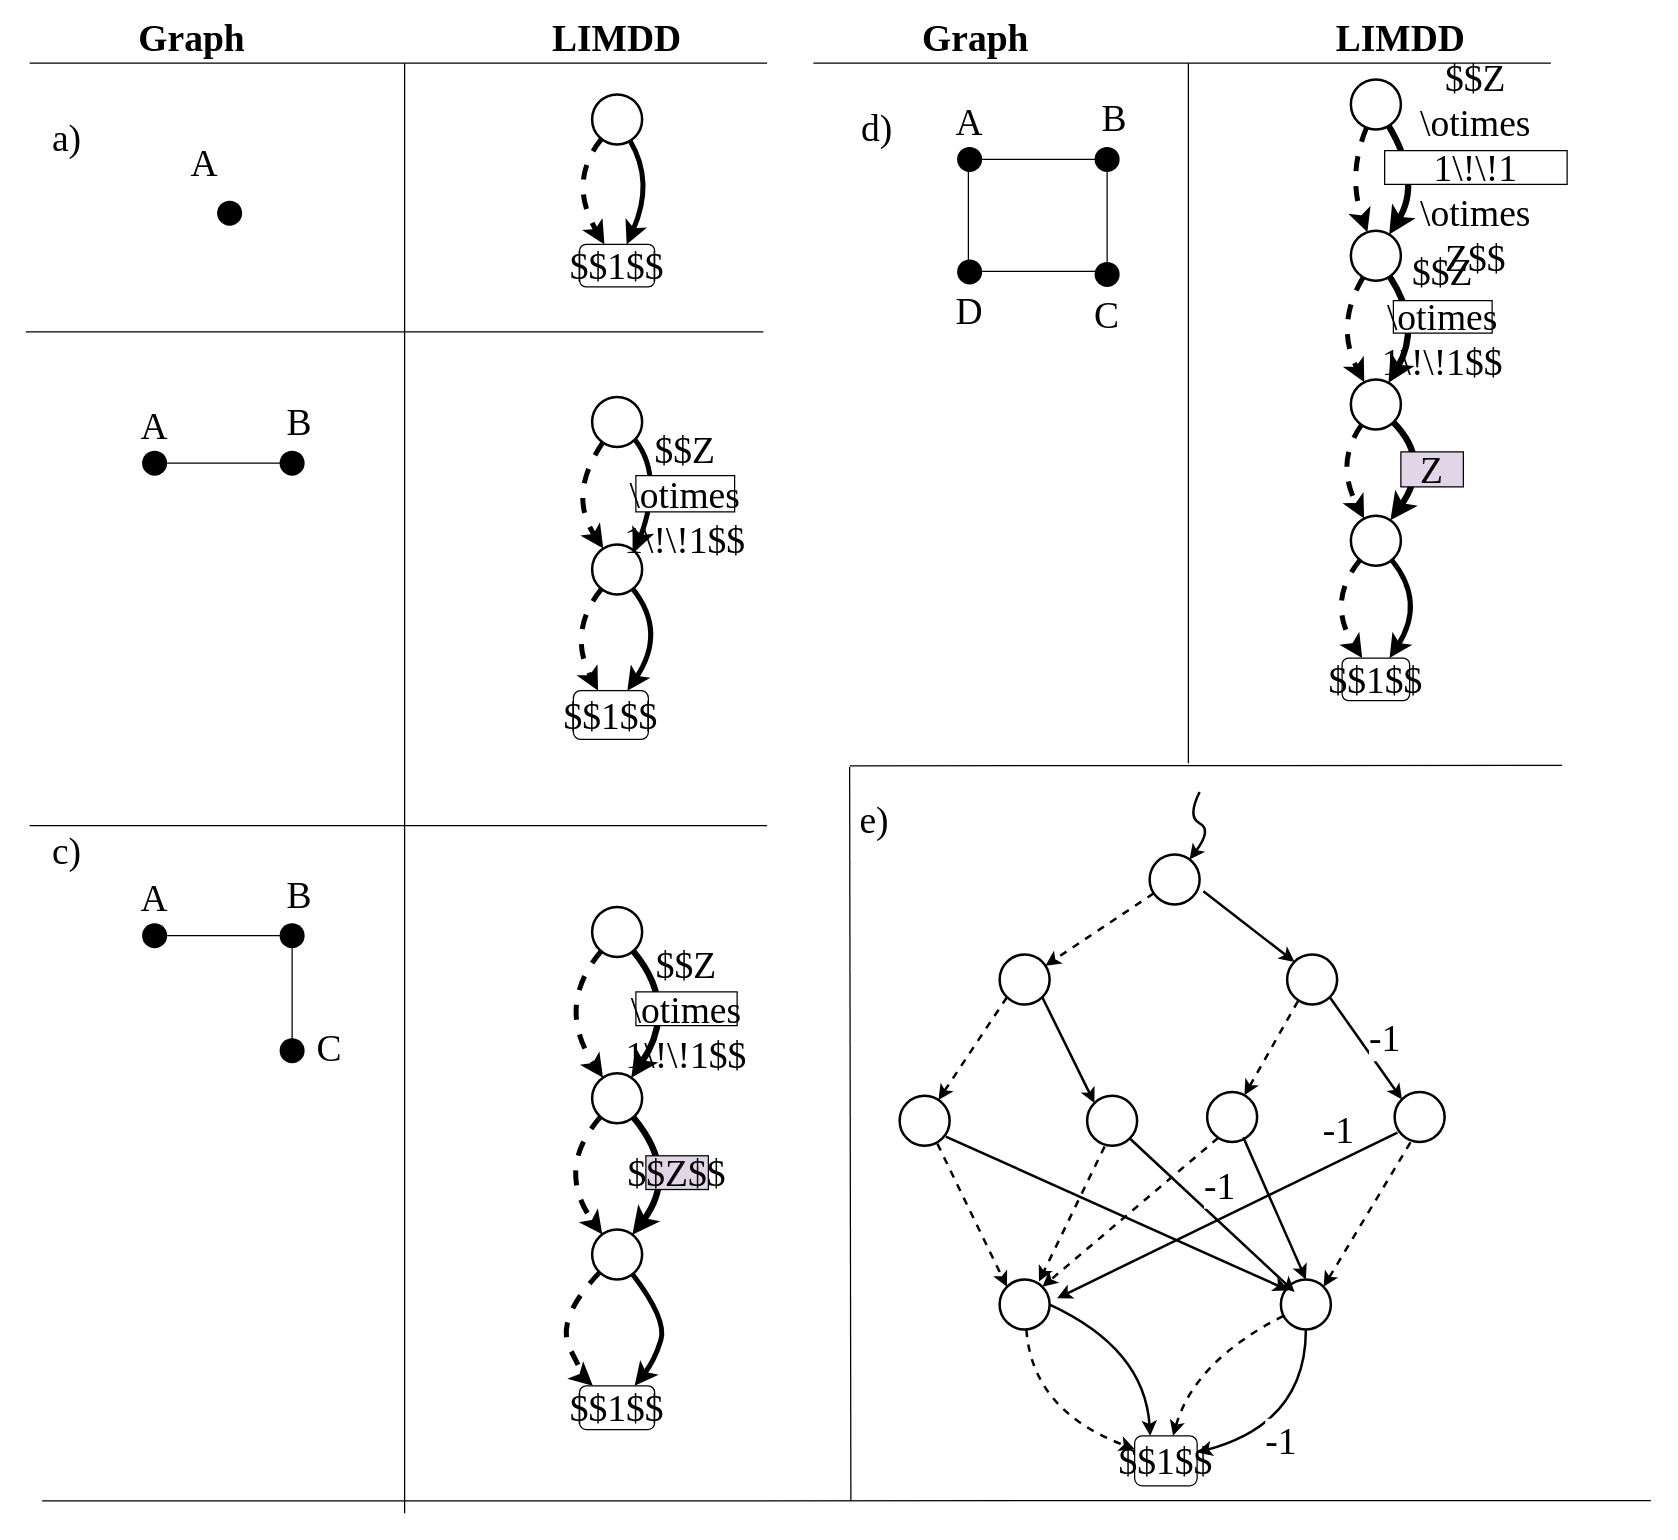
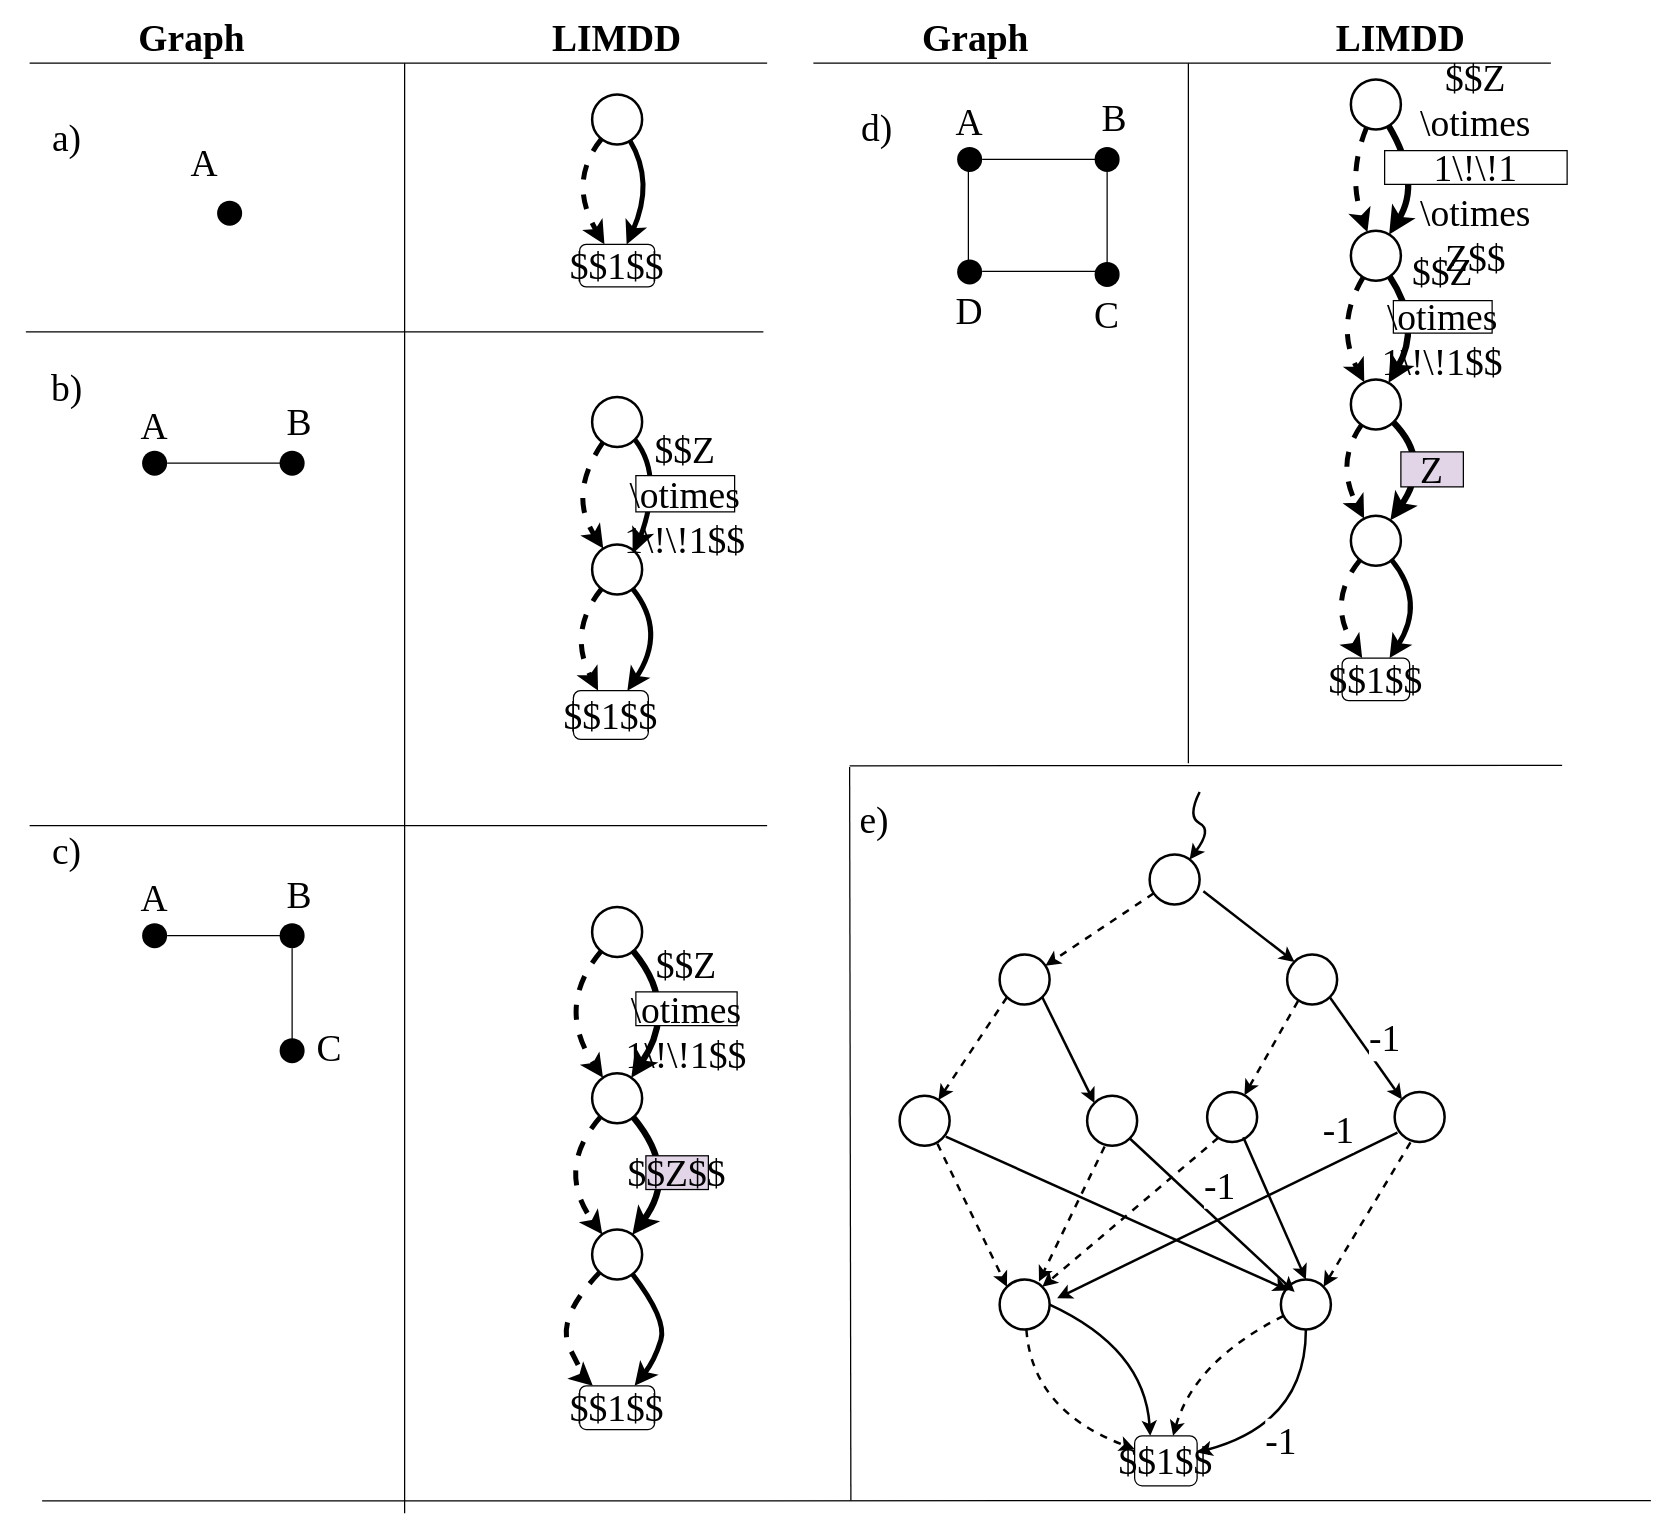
node "b)": added
